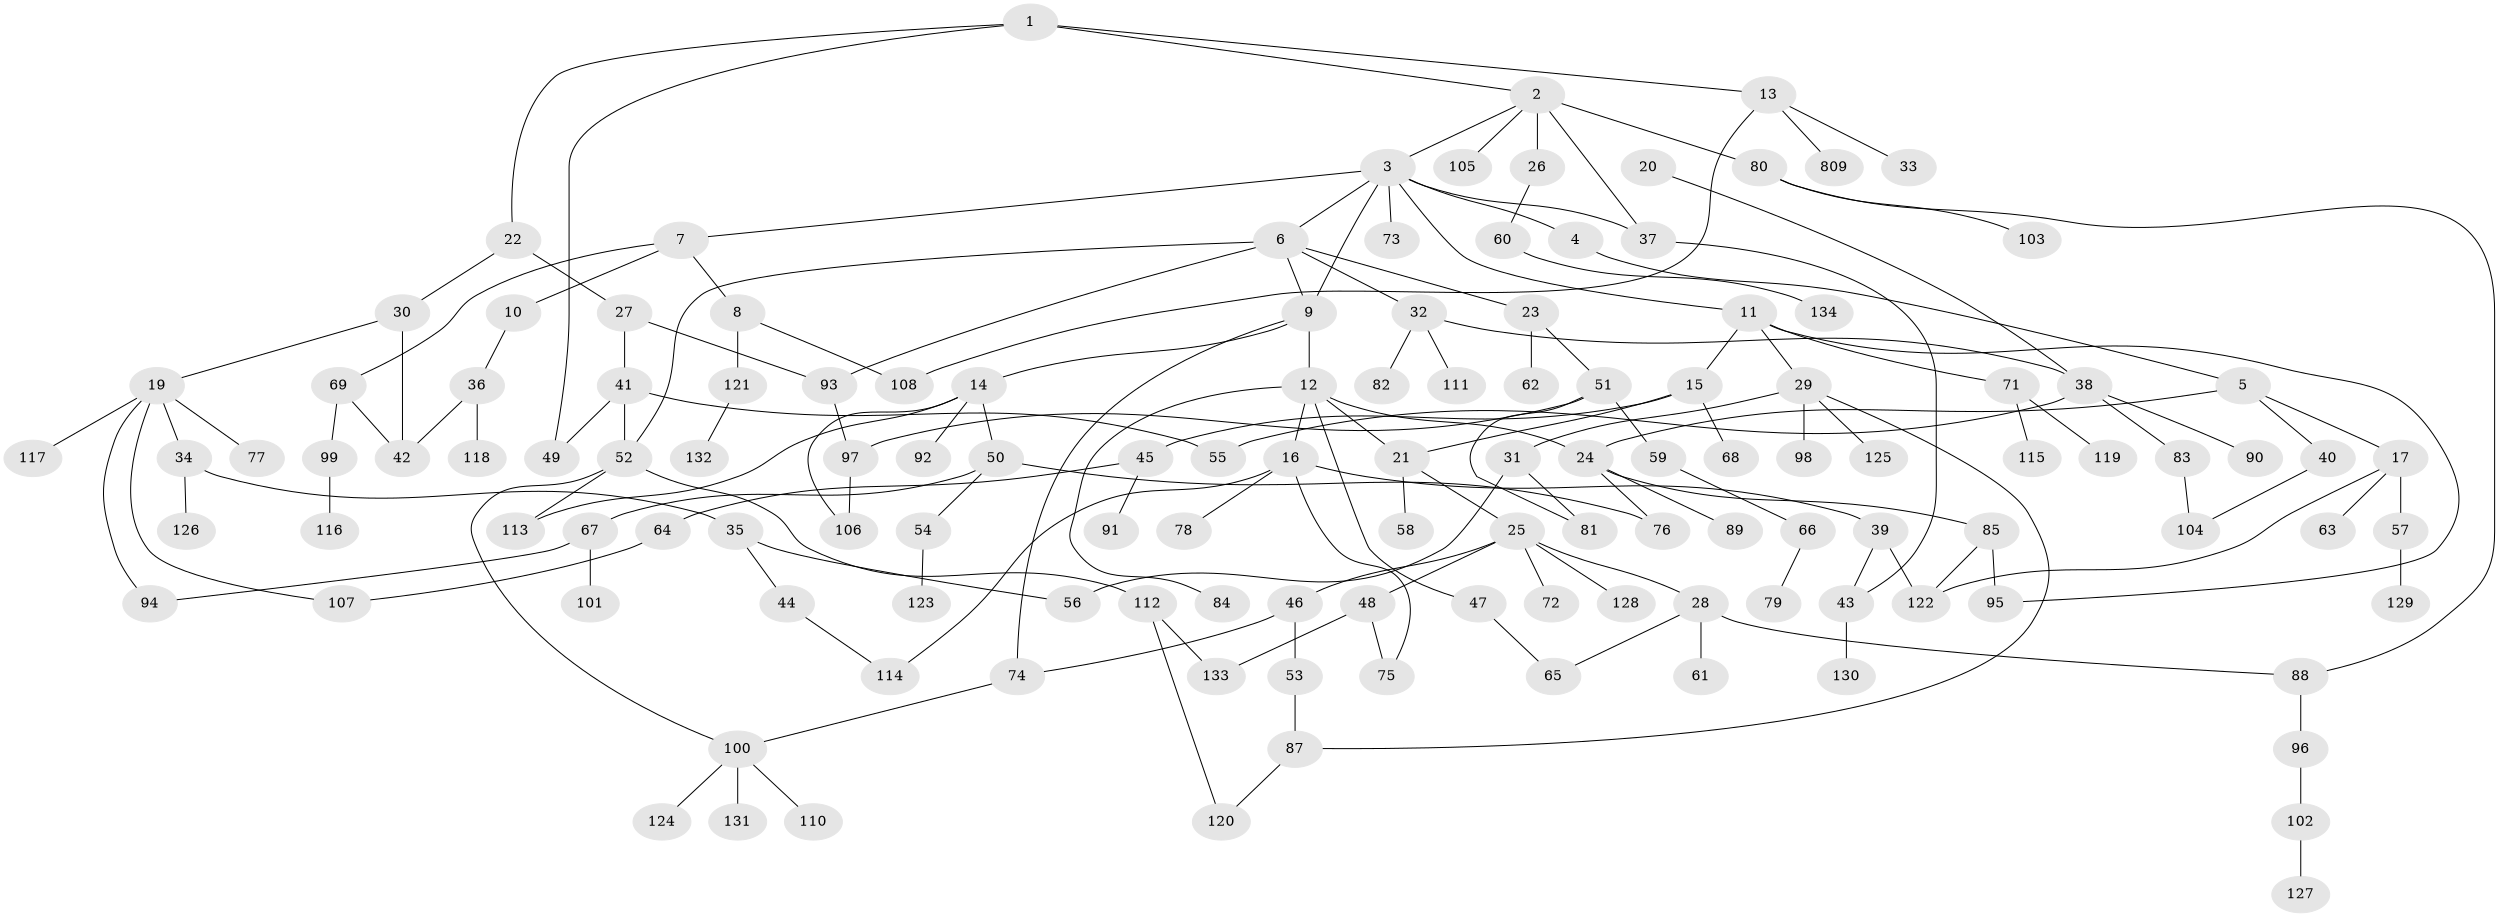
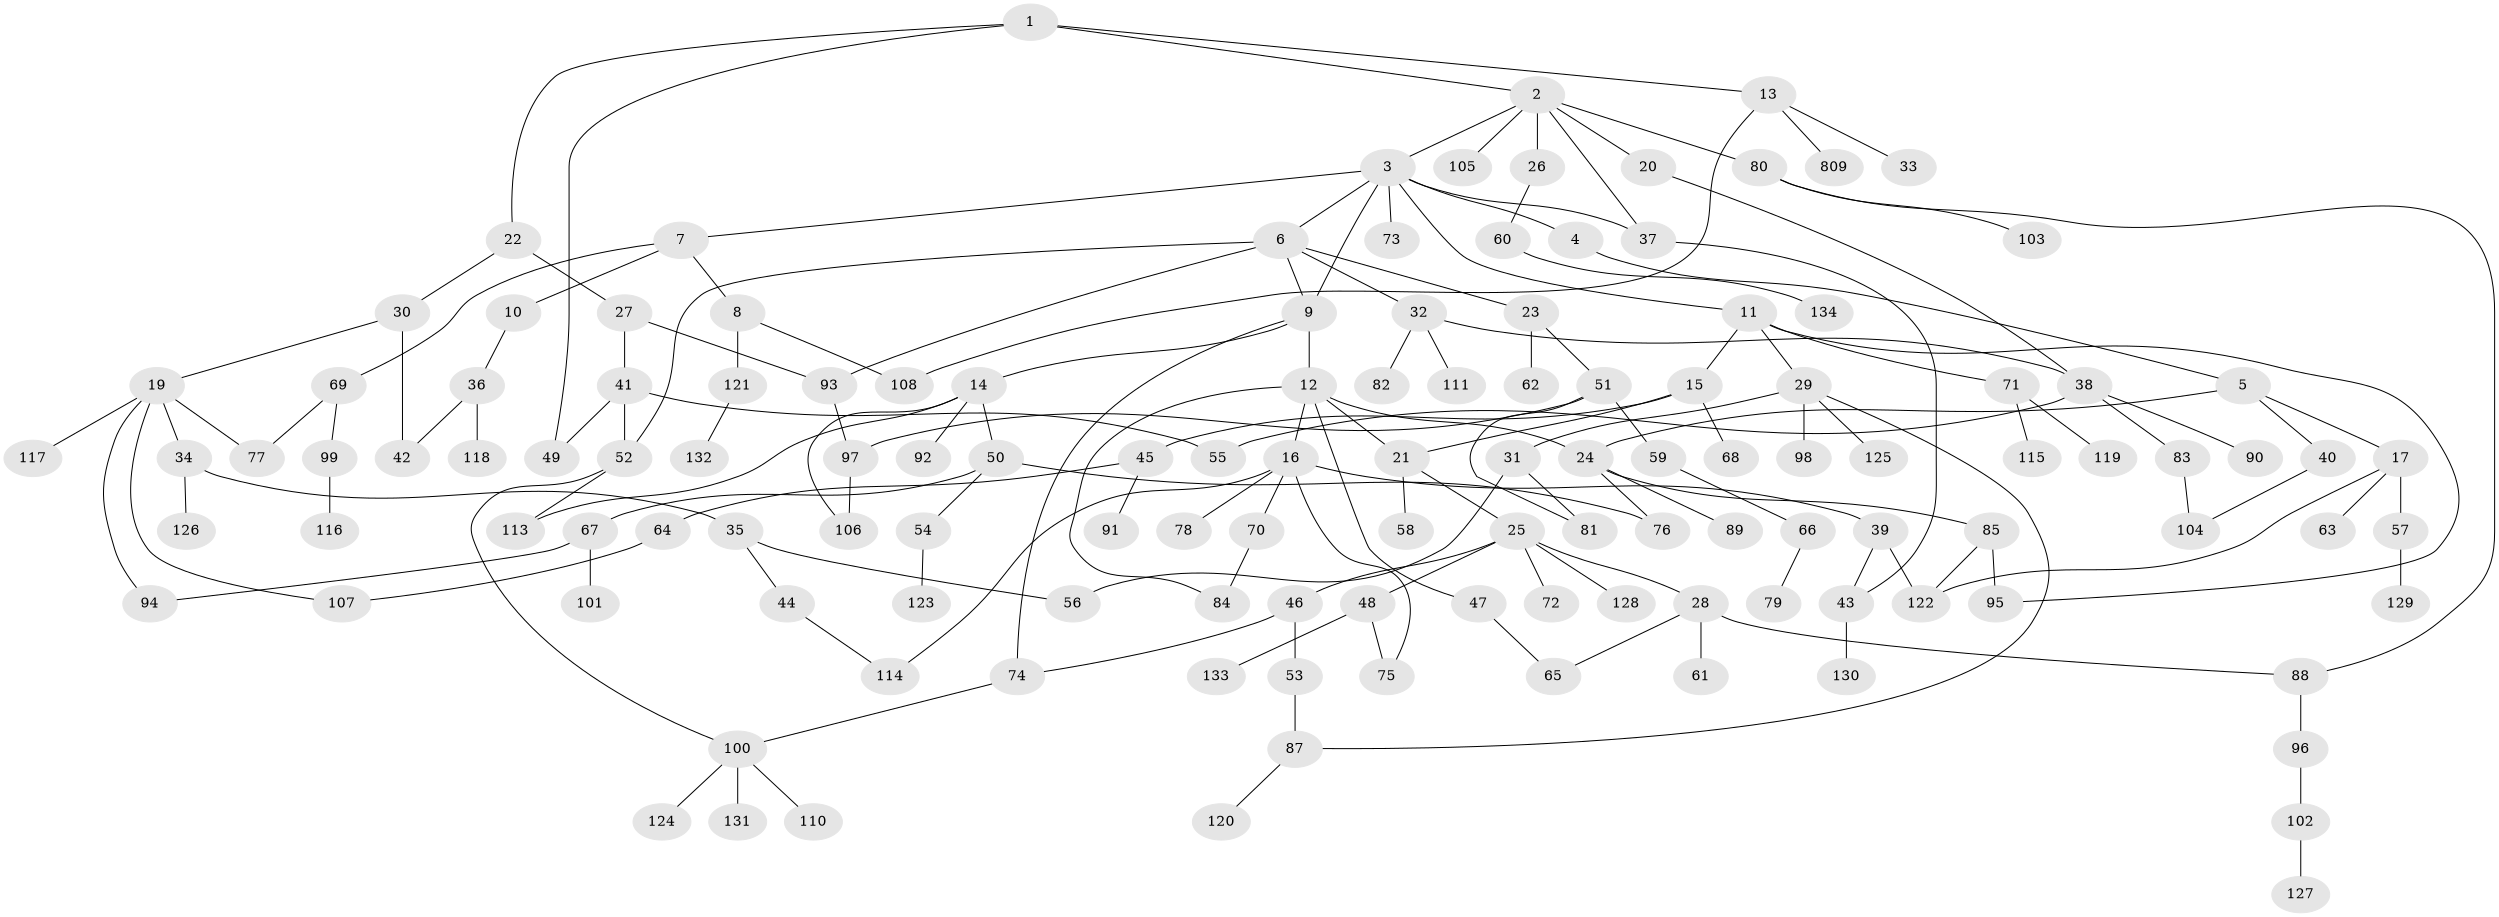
edge "2" -- "20": added
edge "69" -- "42": now "69" -- "77"
node "70": added
node "112": removed
